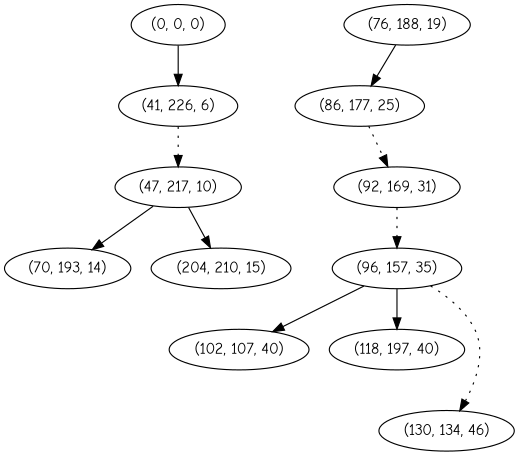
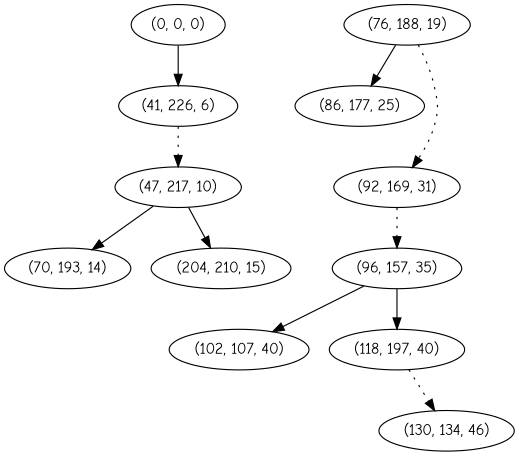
edge "(86, 177, 25)" -> "(92, 169, 31)": now "(76, 188, 19)" -> "(92, 169, 31)"
edge "(96, 157, 35)" -> "(130, 134, 46)": now "(118, 197, 40)" -> "(130, 134, 46)"
